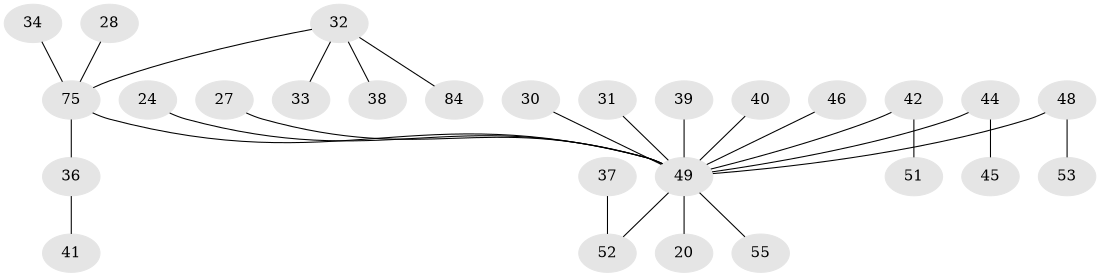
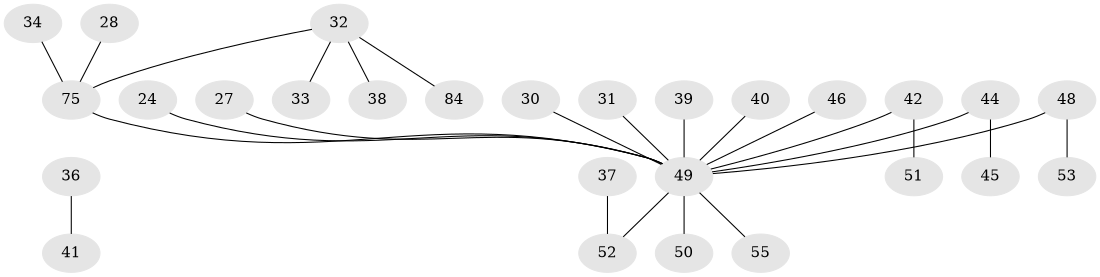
edge "75" -- "36": removed
node "20": label "20" -> "50"
